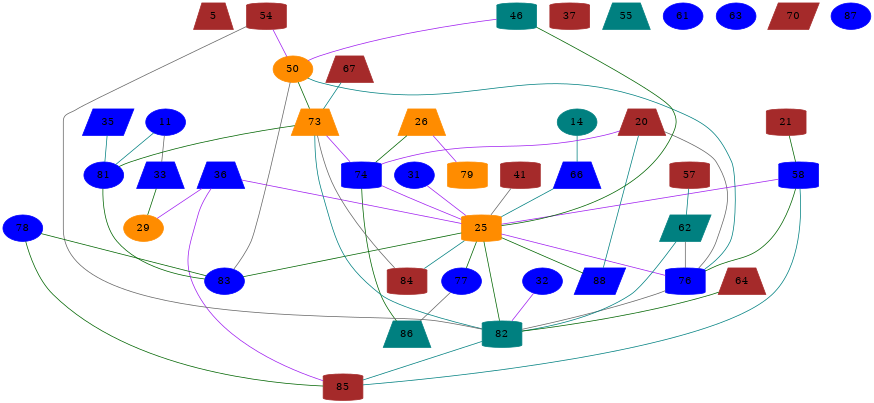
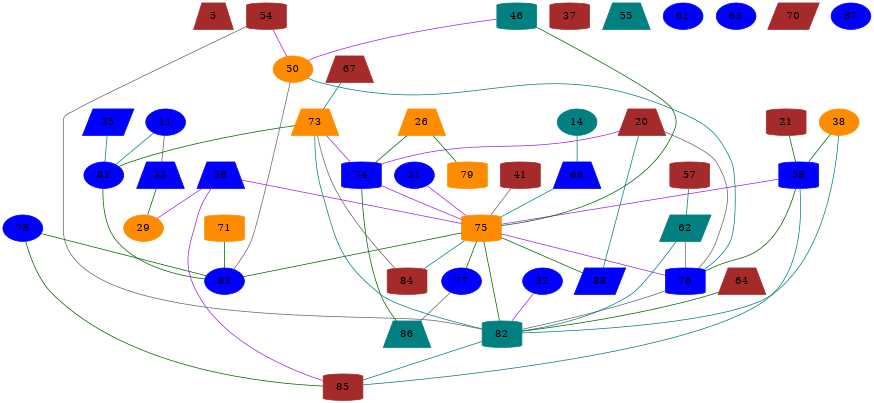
edge "50" -- "73": removed
node "38": added
edge "26" -- "79": color purple -> darkgreen
node "71": added
node "25": label "25" -> "75"
